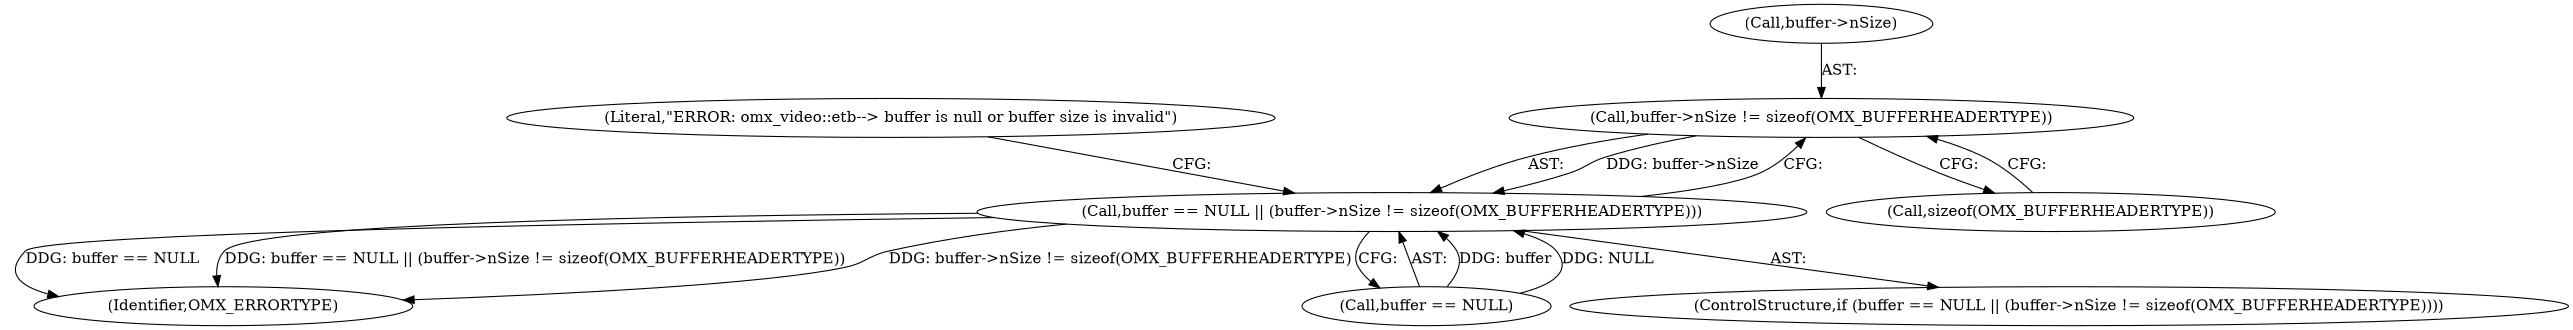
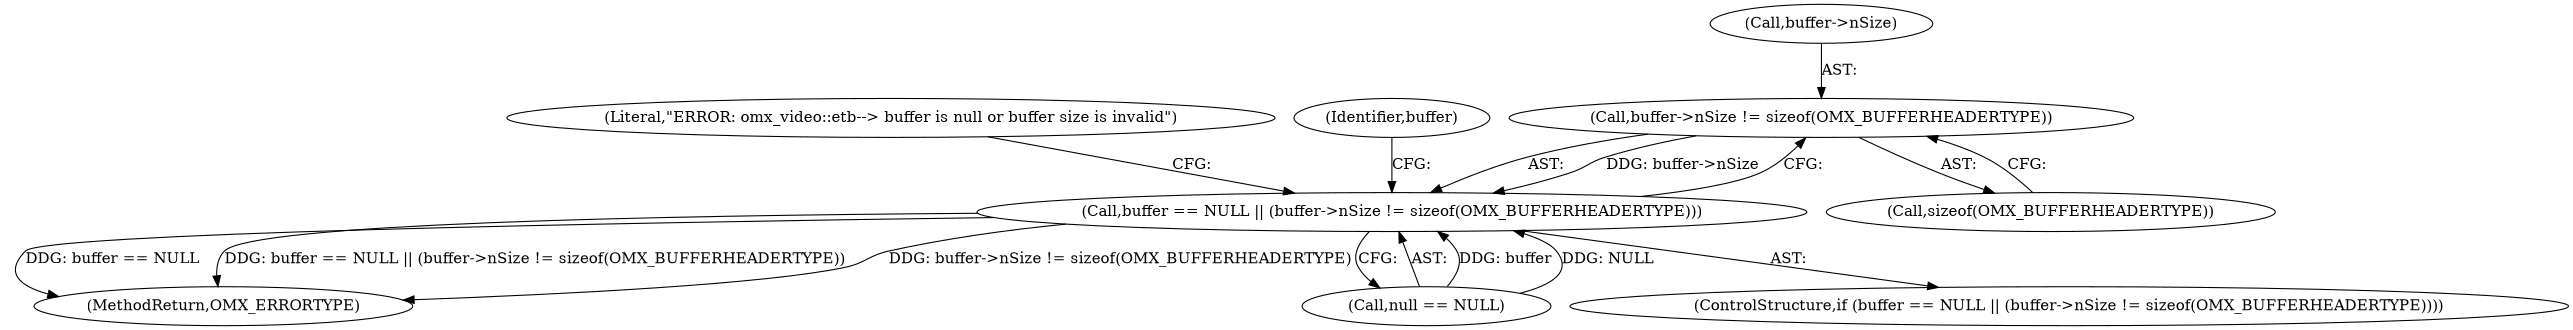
node "(Identifier,buffer)": added
edge "(Call,buffer->nSize != sizeof(OMX_BUFFERHEADERTYPE))" -> "(Call,sizeof(OMX_BUFFERHEADERTYPE))": label "CFG: " -> "AST: "
node "(Identifier,OMX_ERRORTYPE)": label "(Identifier,OMX_ERRORTYPE)" -> "(MethodReturn,OMX_ERRORTYPE)"
node "(Call,buffer == NULL)": label "(Call,buffer == NULL)" -> "(Call,null == NULL)"
